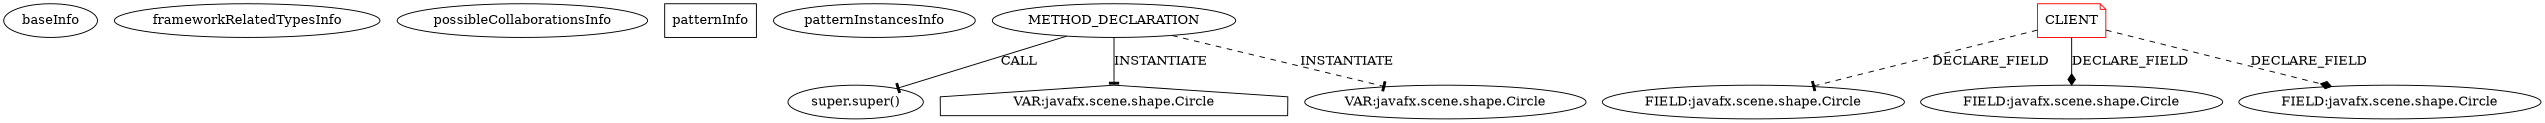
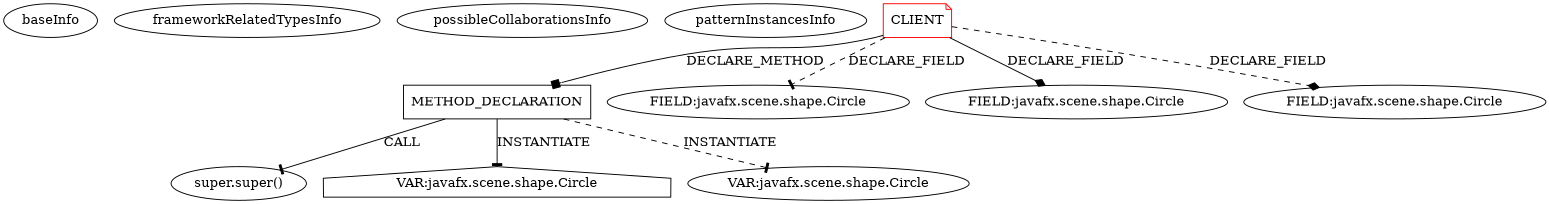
node "patternInfo": removed
node "METHOD_DECLARATION": shape ellipse -> box
edge "CLIENT" -> "METHOD_DECLARATION": added, label "DECLARE_METHOD"
